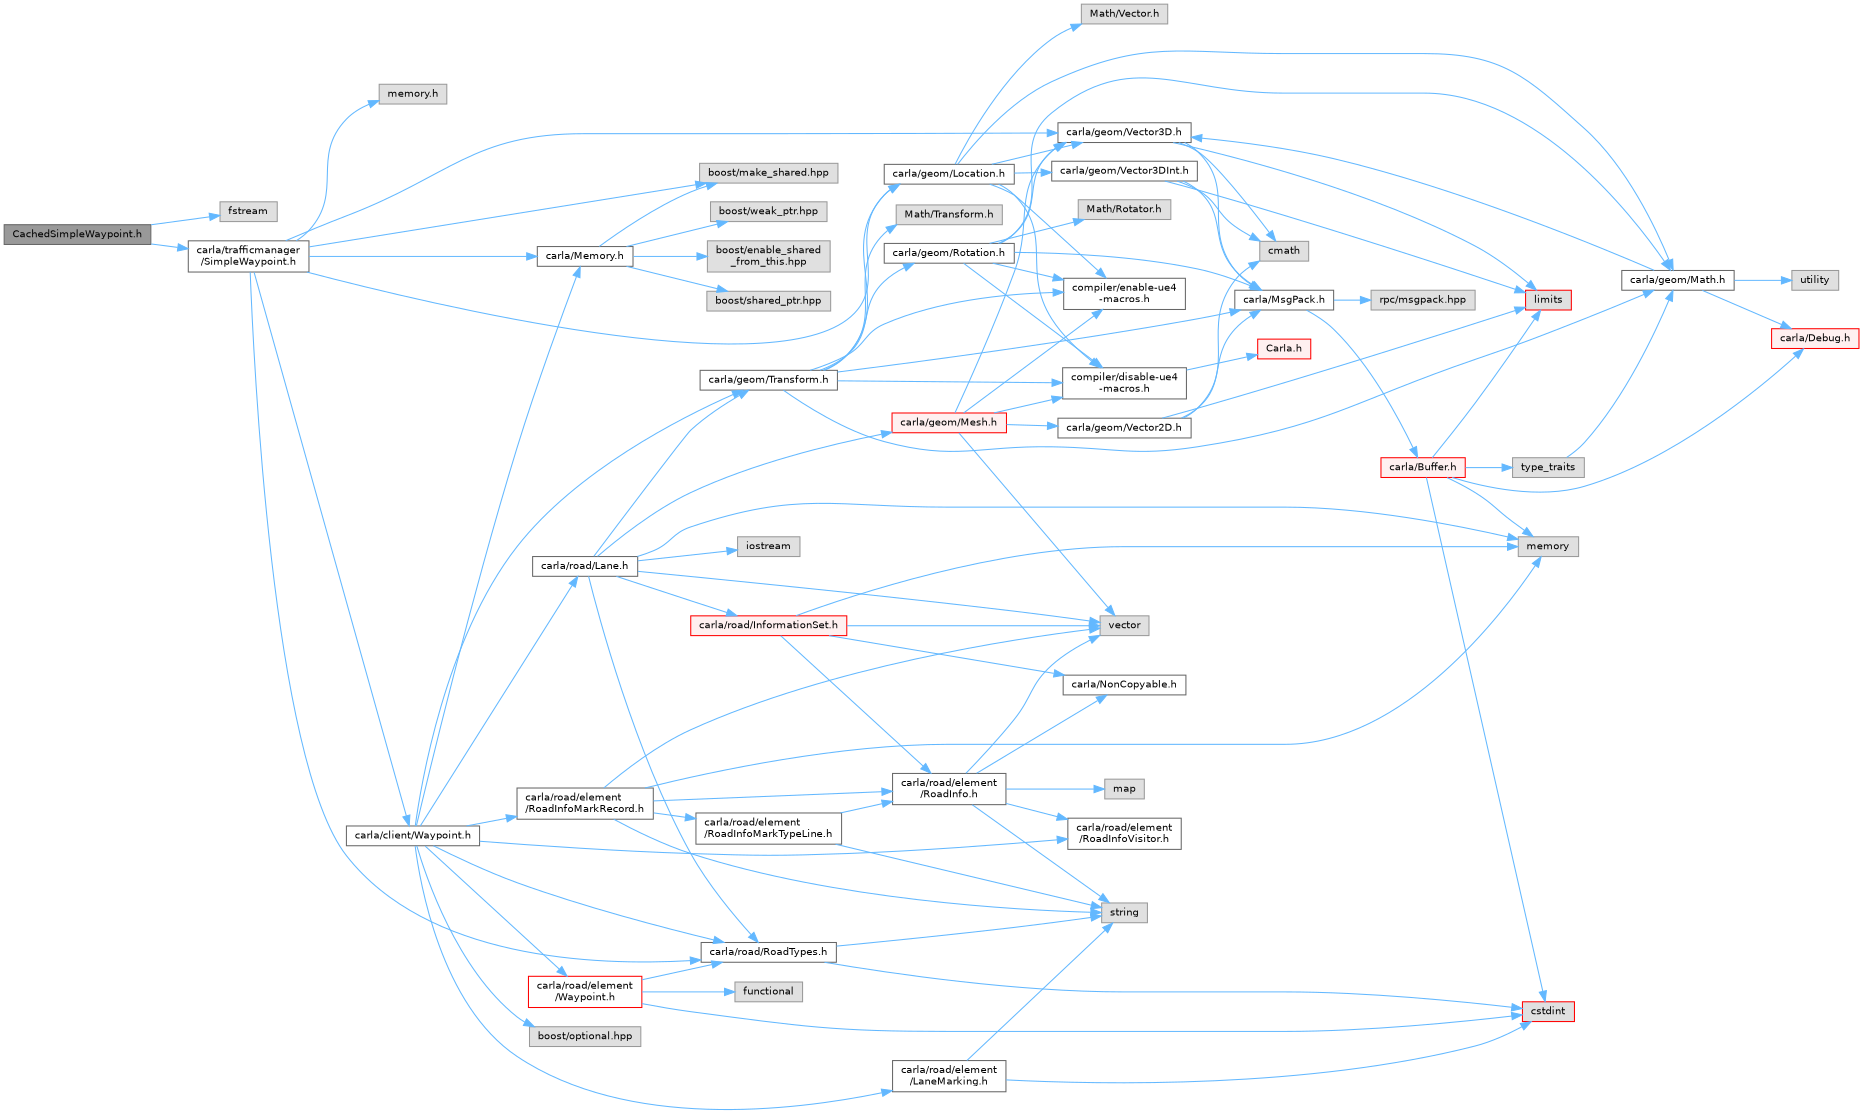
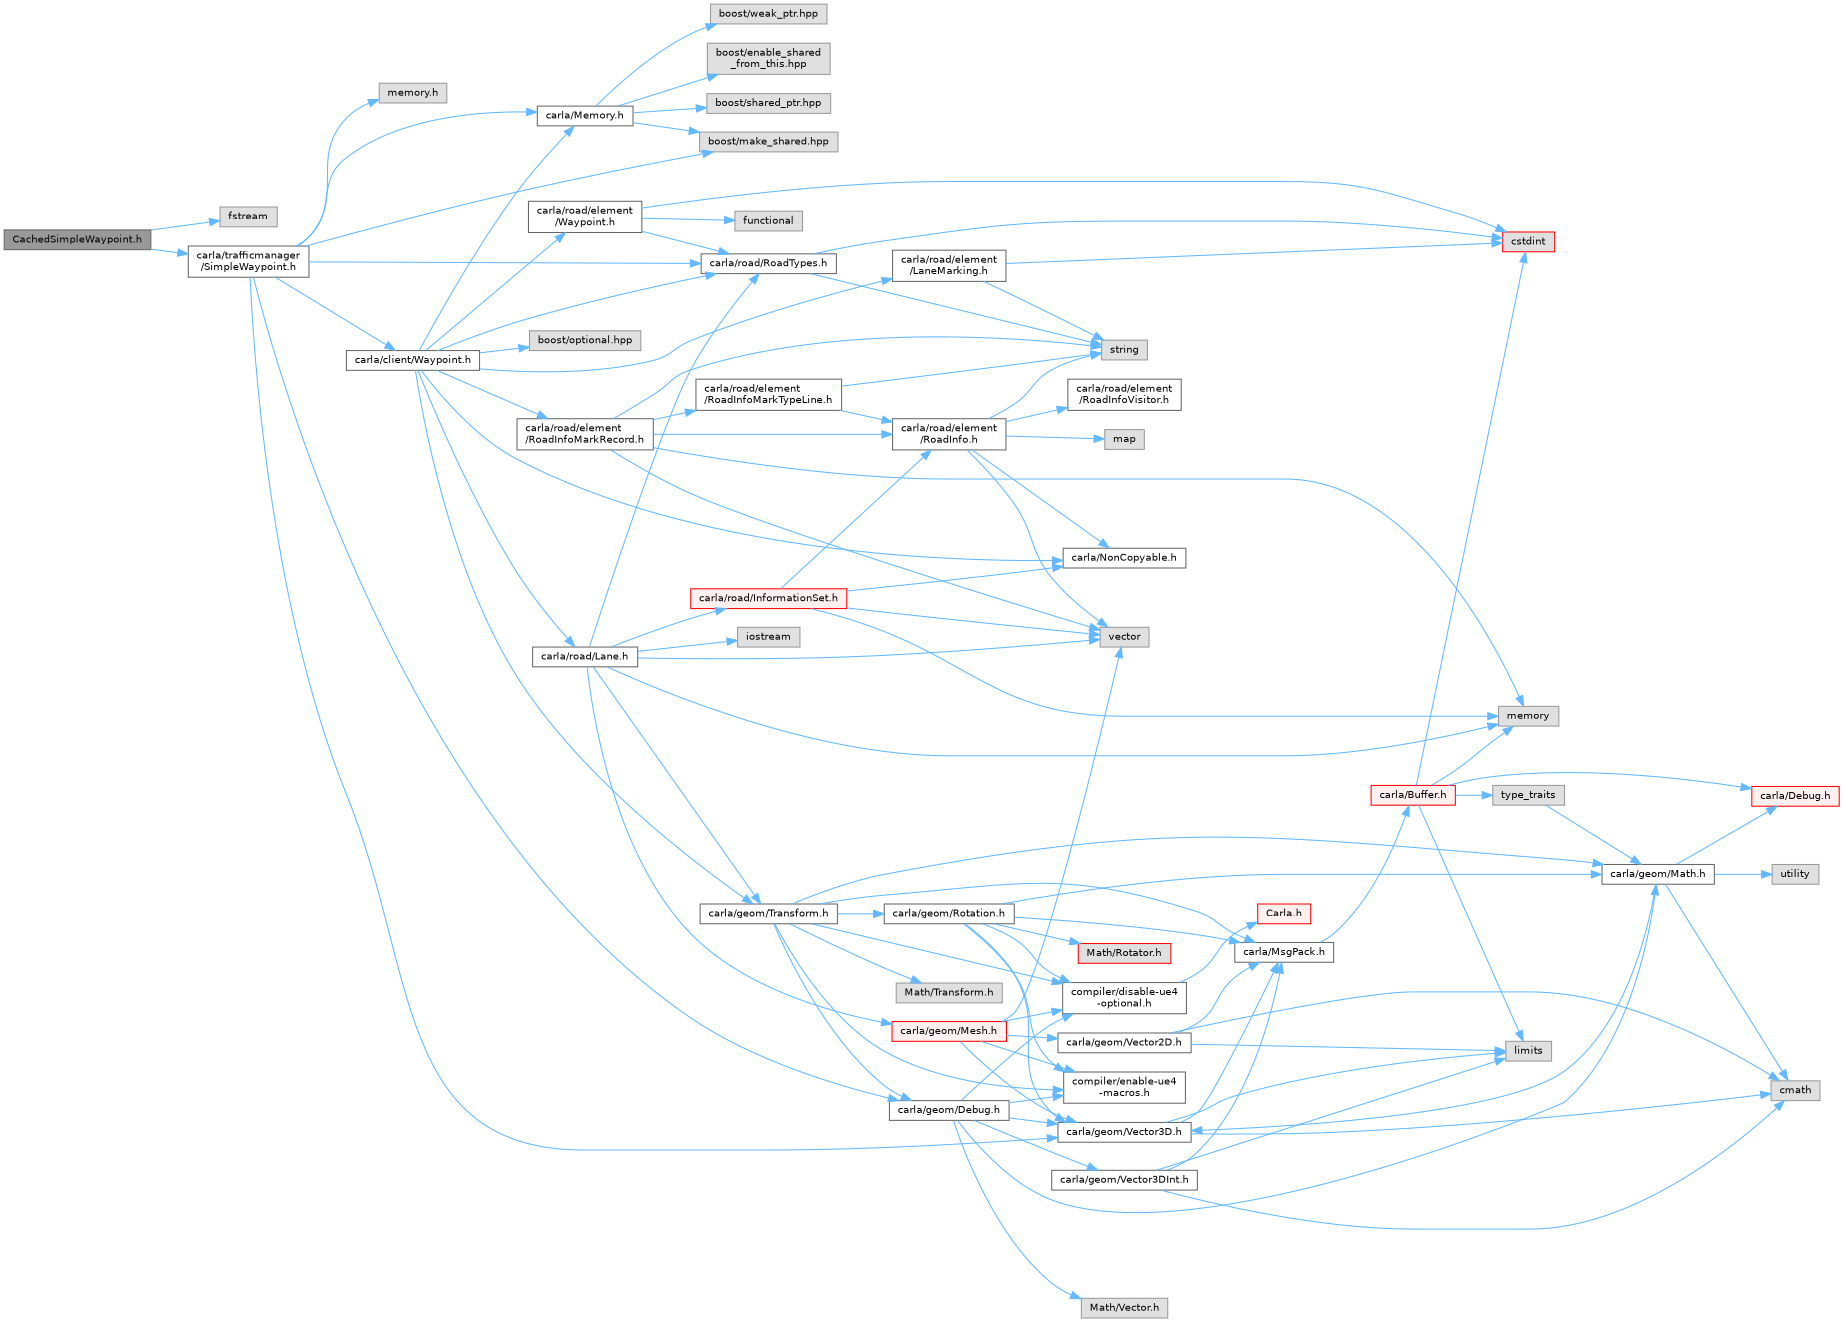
node "carla/geom/Location.h": label "carla/geom/Location.h" -> "carla/geom/Debug.h"
node "Math/Rotator.h": color grey60 -> red
node "rpc/msgpack.hpp": removed
node "limits": color red -> grey60
node "compiler/disable-ue4 -macros.h": label "compiler/disable-ue4 -macros.h" -> "compiler/disable-ue4 -optional.h"
edge "carla/client/Waypoint.h" -> "carla/road/element /RoadInfoVisitor.h": now "carla/client/Waypoint.h" -> "carla/NonCopyable.h"
edge "carla/geom/Math.h" -> "cmath": added
node "carla/road/element /Waypoint.h": color red -> grey40
